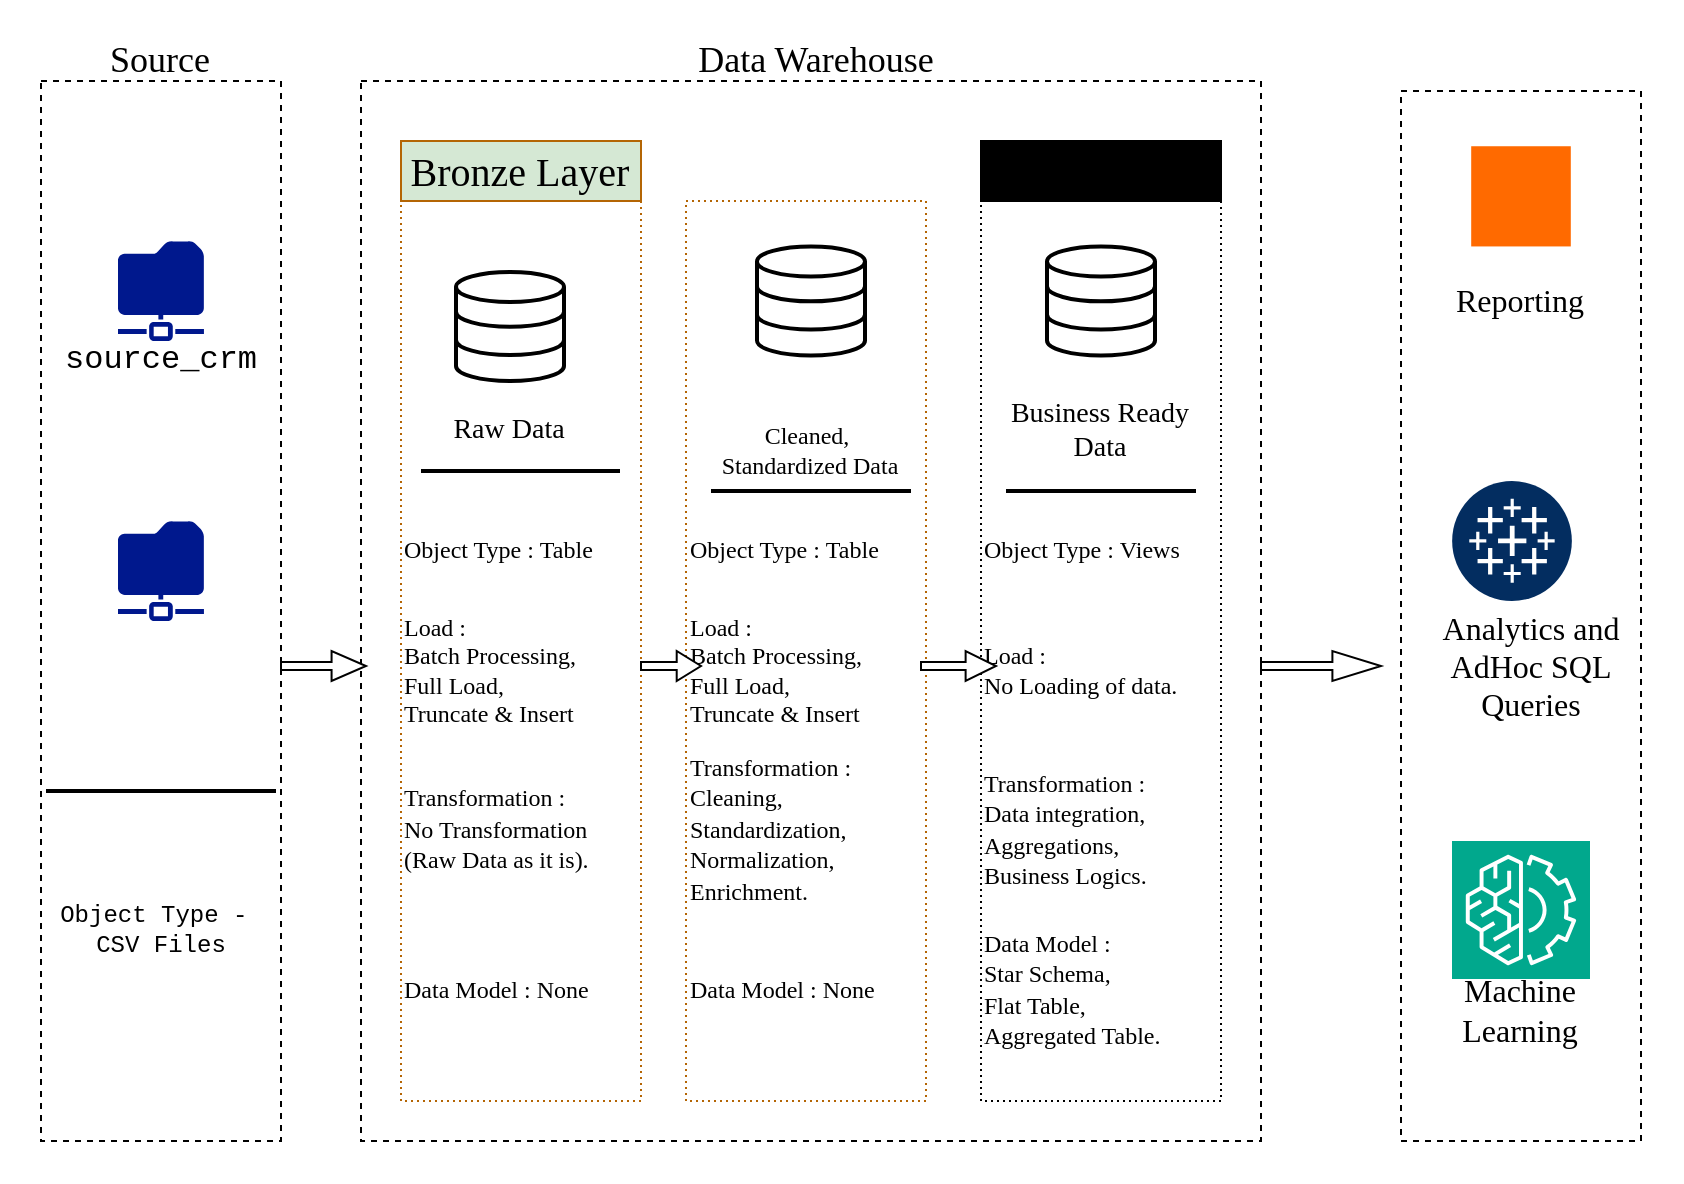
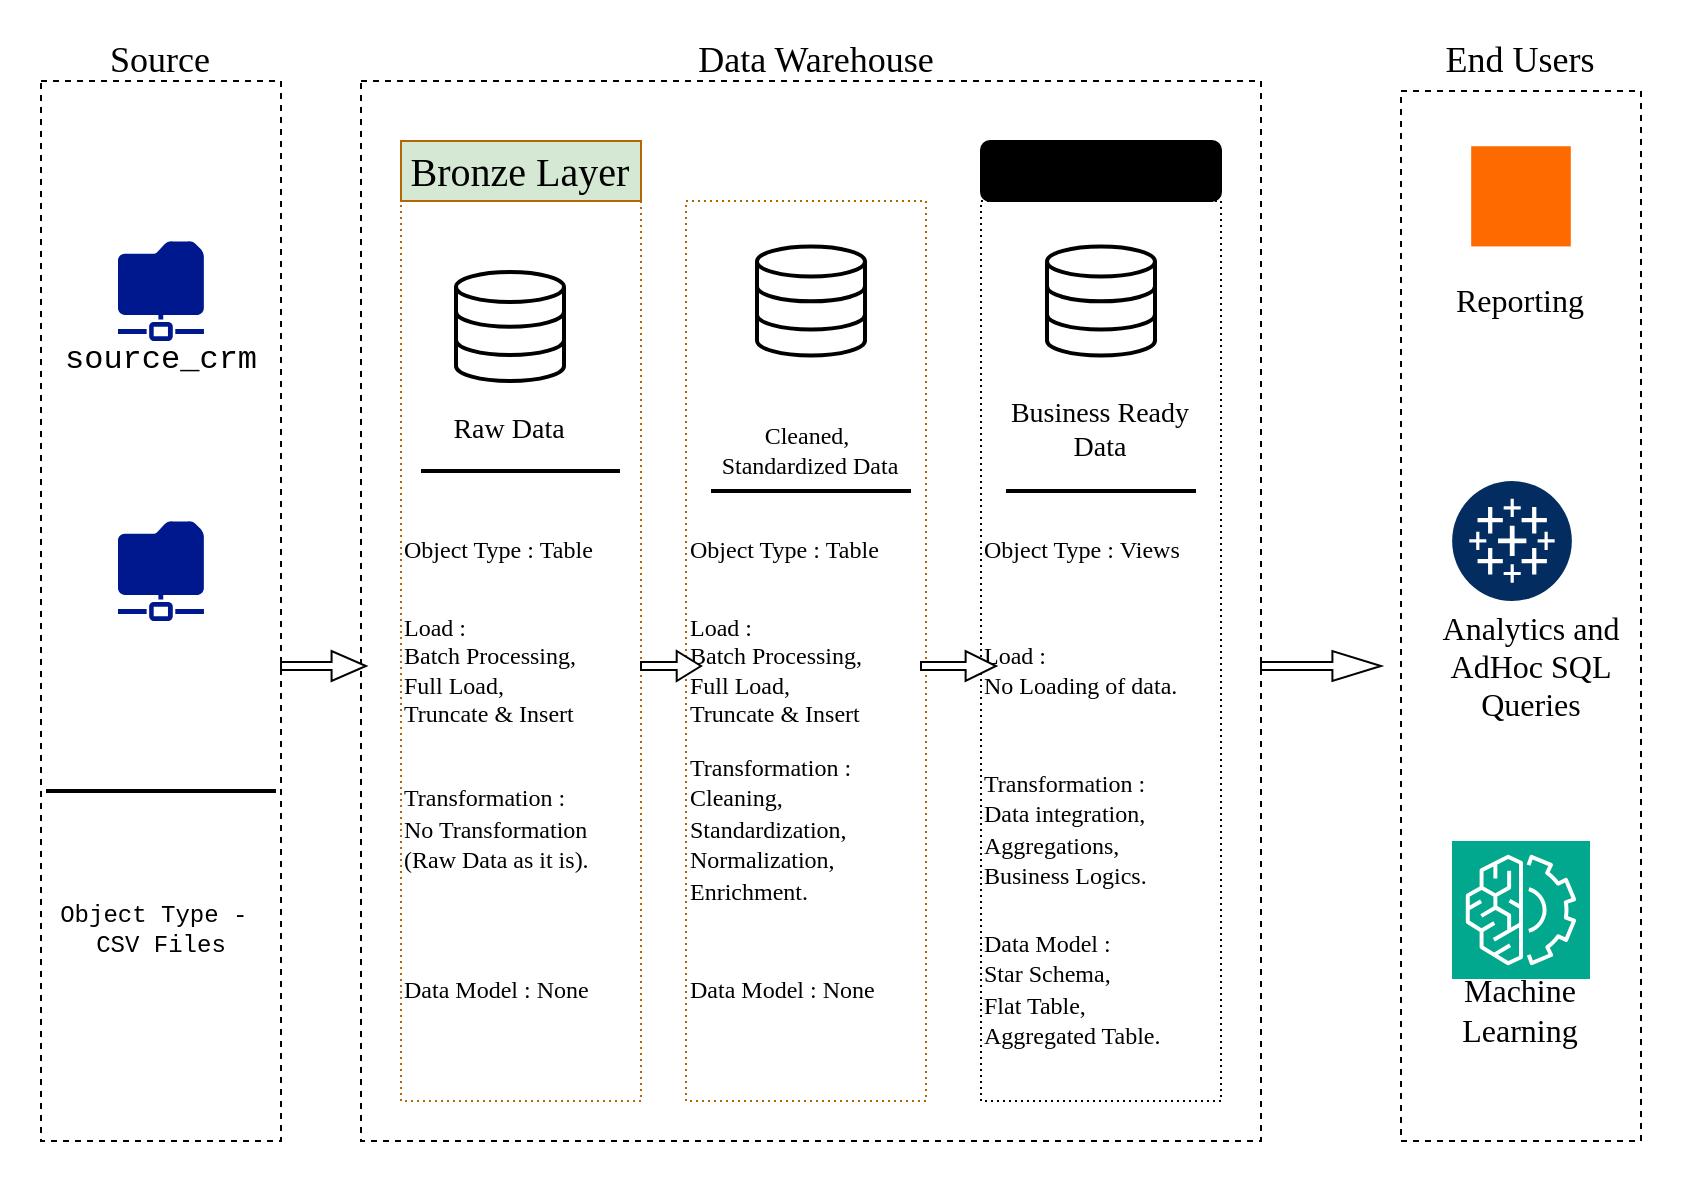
node "End Users": added
node "Gold Layer": shape rectangle -> rounded rectangle
